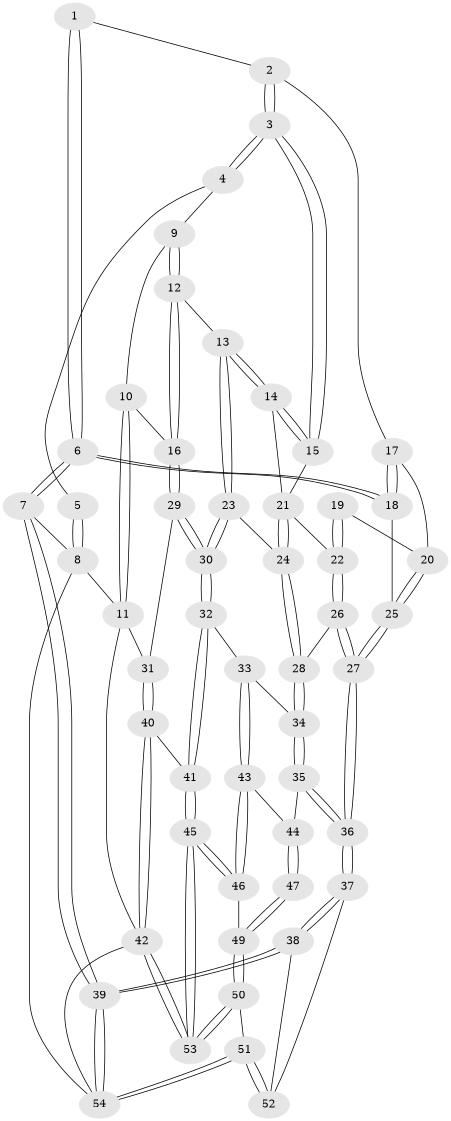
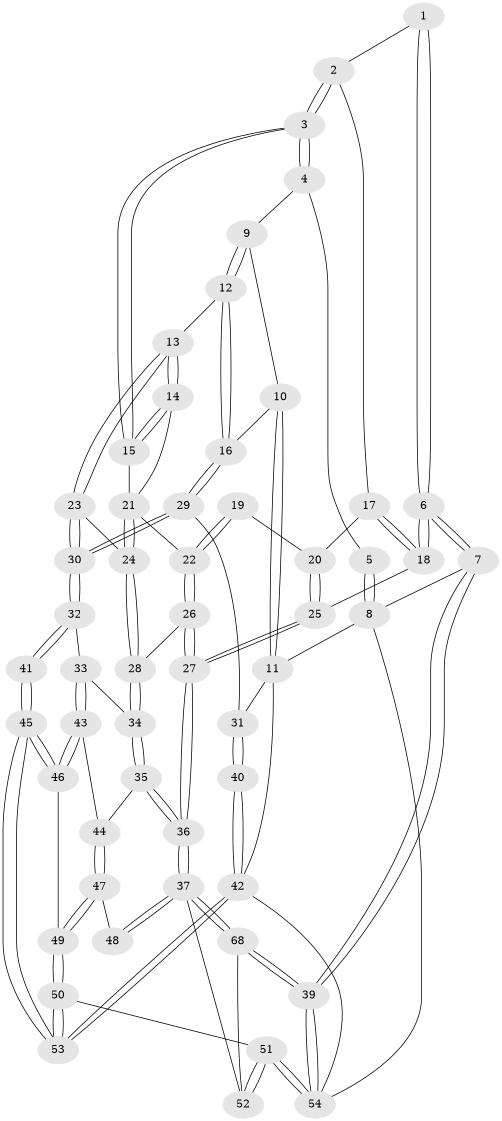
edge "40" -- "41": removed
node "48": added
node "38": label "38" -> "68"
